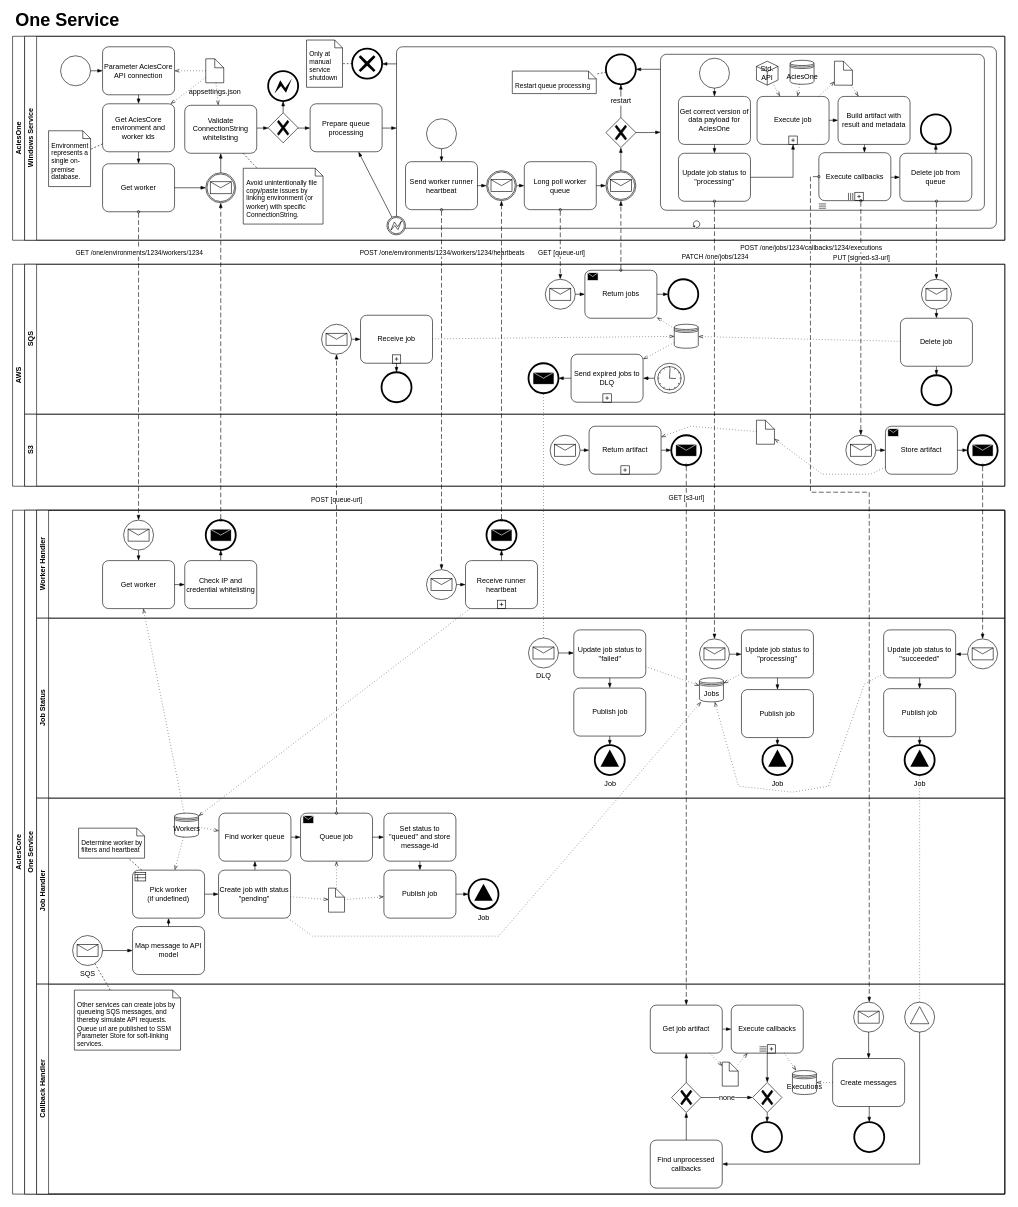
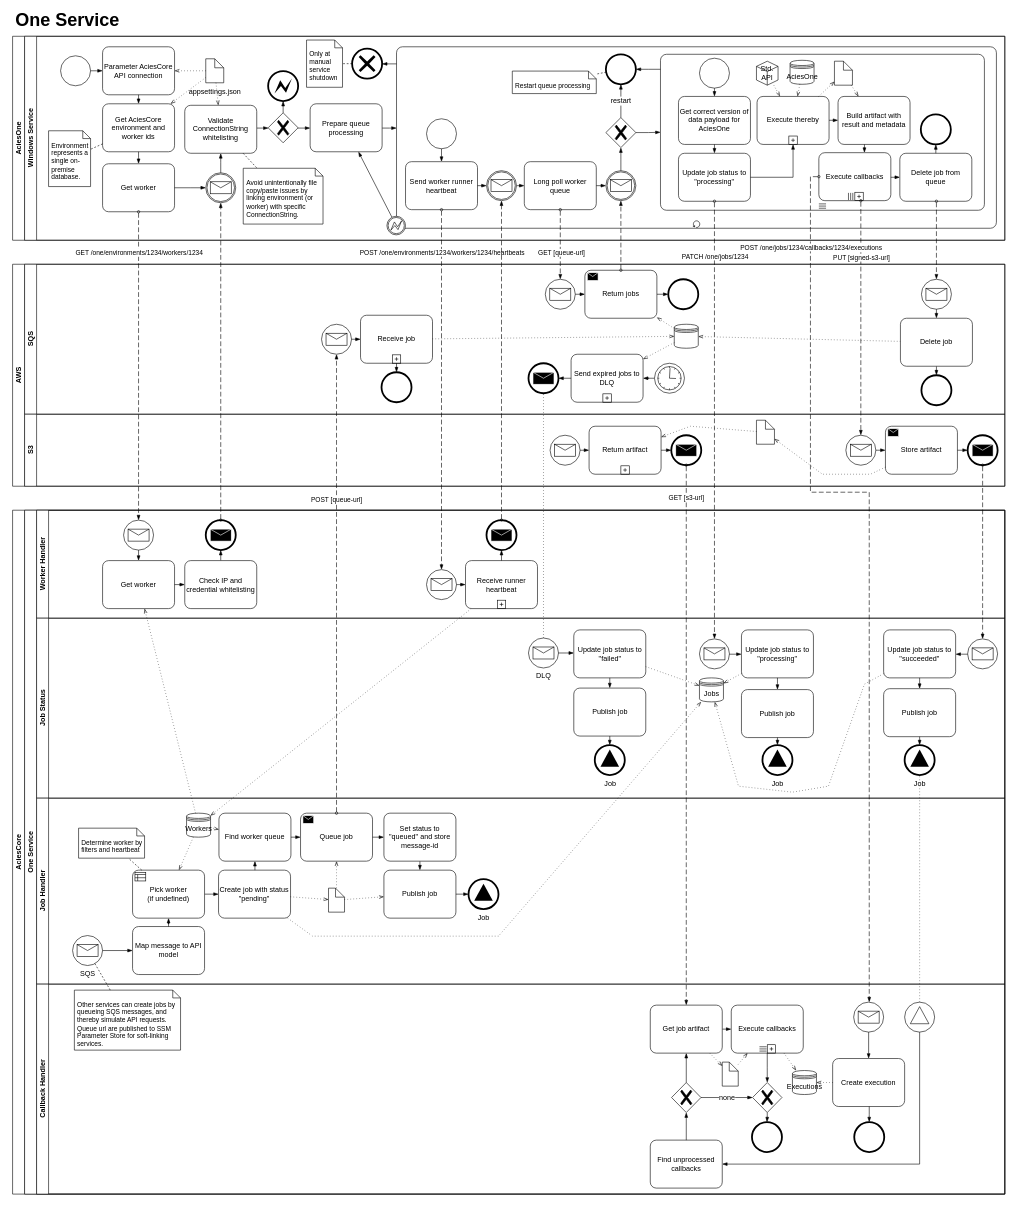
node "Execute job": label "Execute job" -> "Execute thereby"
node "Workers": moved (186, 825) -> (198, 825)
node "Create messages": label "Create messages" -> "Create execution"
